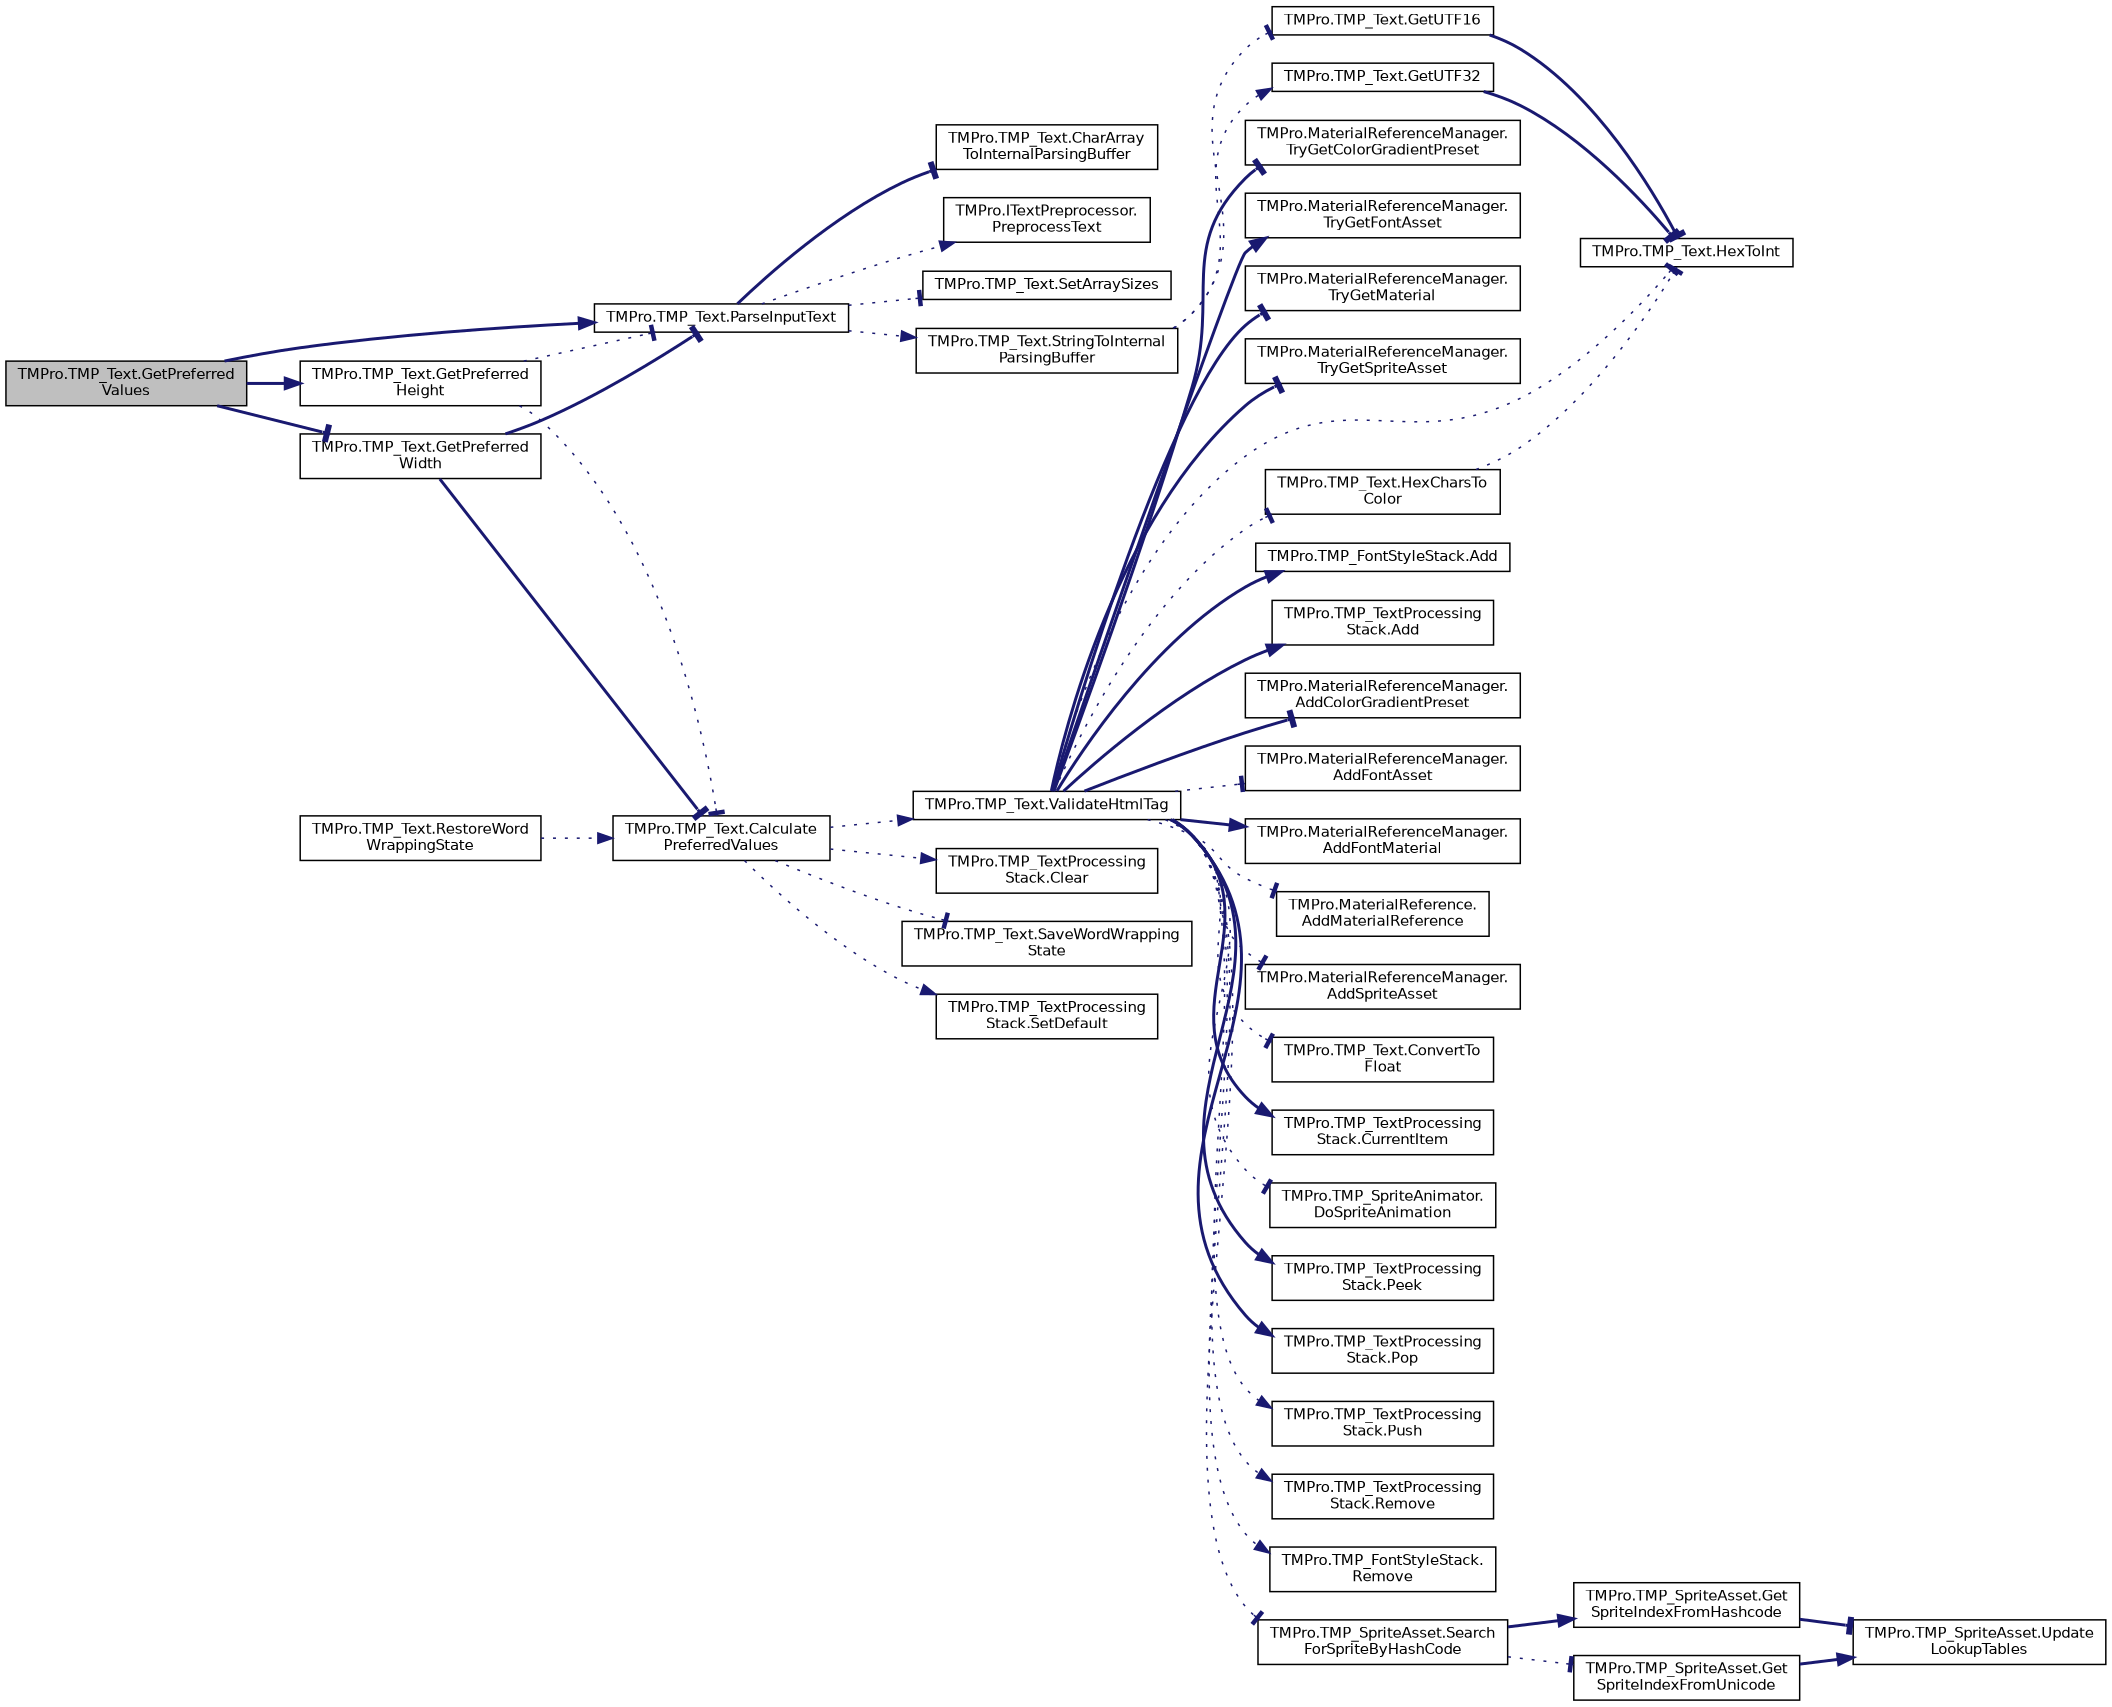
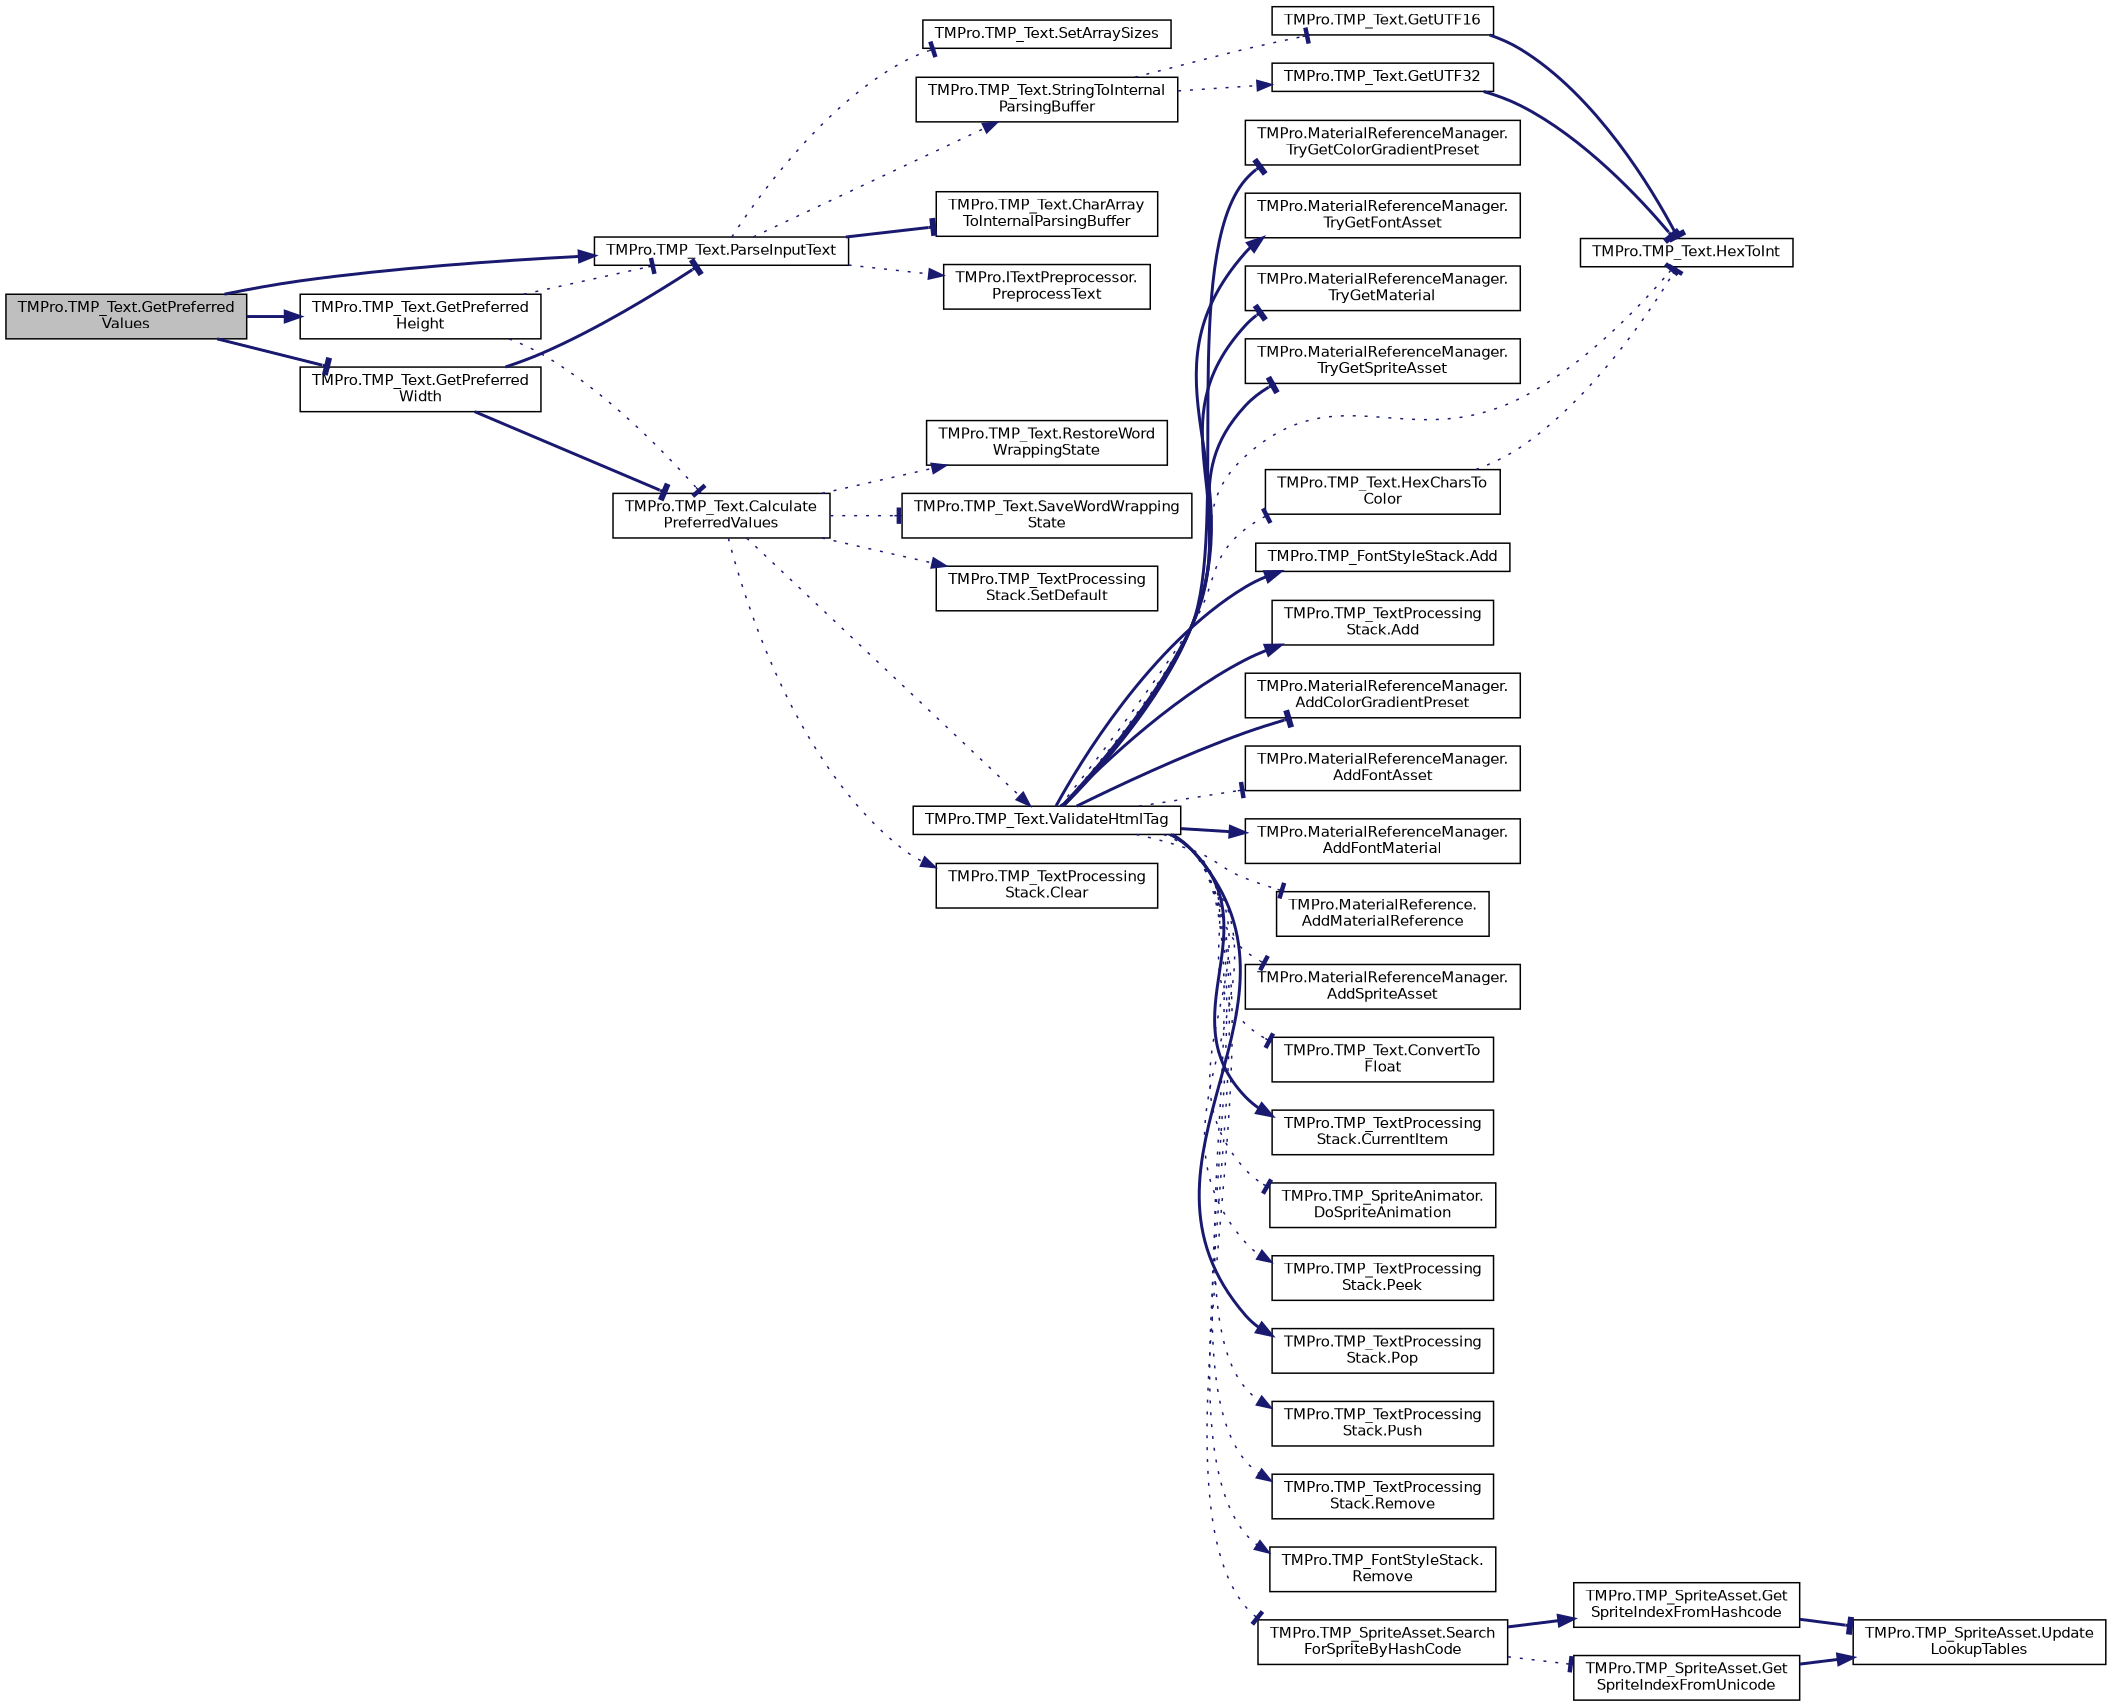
edge "TMPro.TMP_Text.RestoreWord WrappingState" -> "TMPro.TMP_Text.Calculate PreferredValues": reversed
edge "TMPro.TMP_Text.ValidateHtmlTag" -> "TMPro.TMP_TextProcessing Stack.Peek": style bold -> dotted
